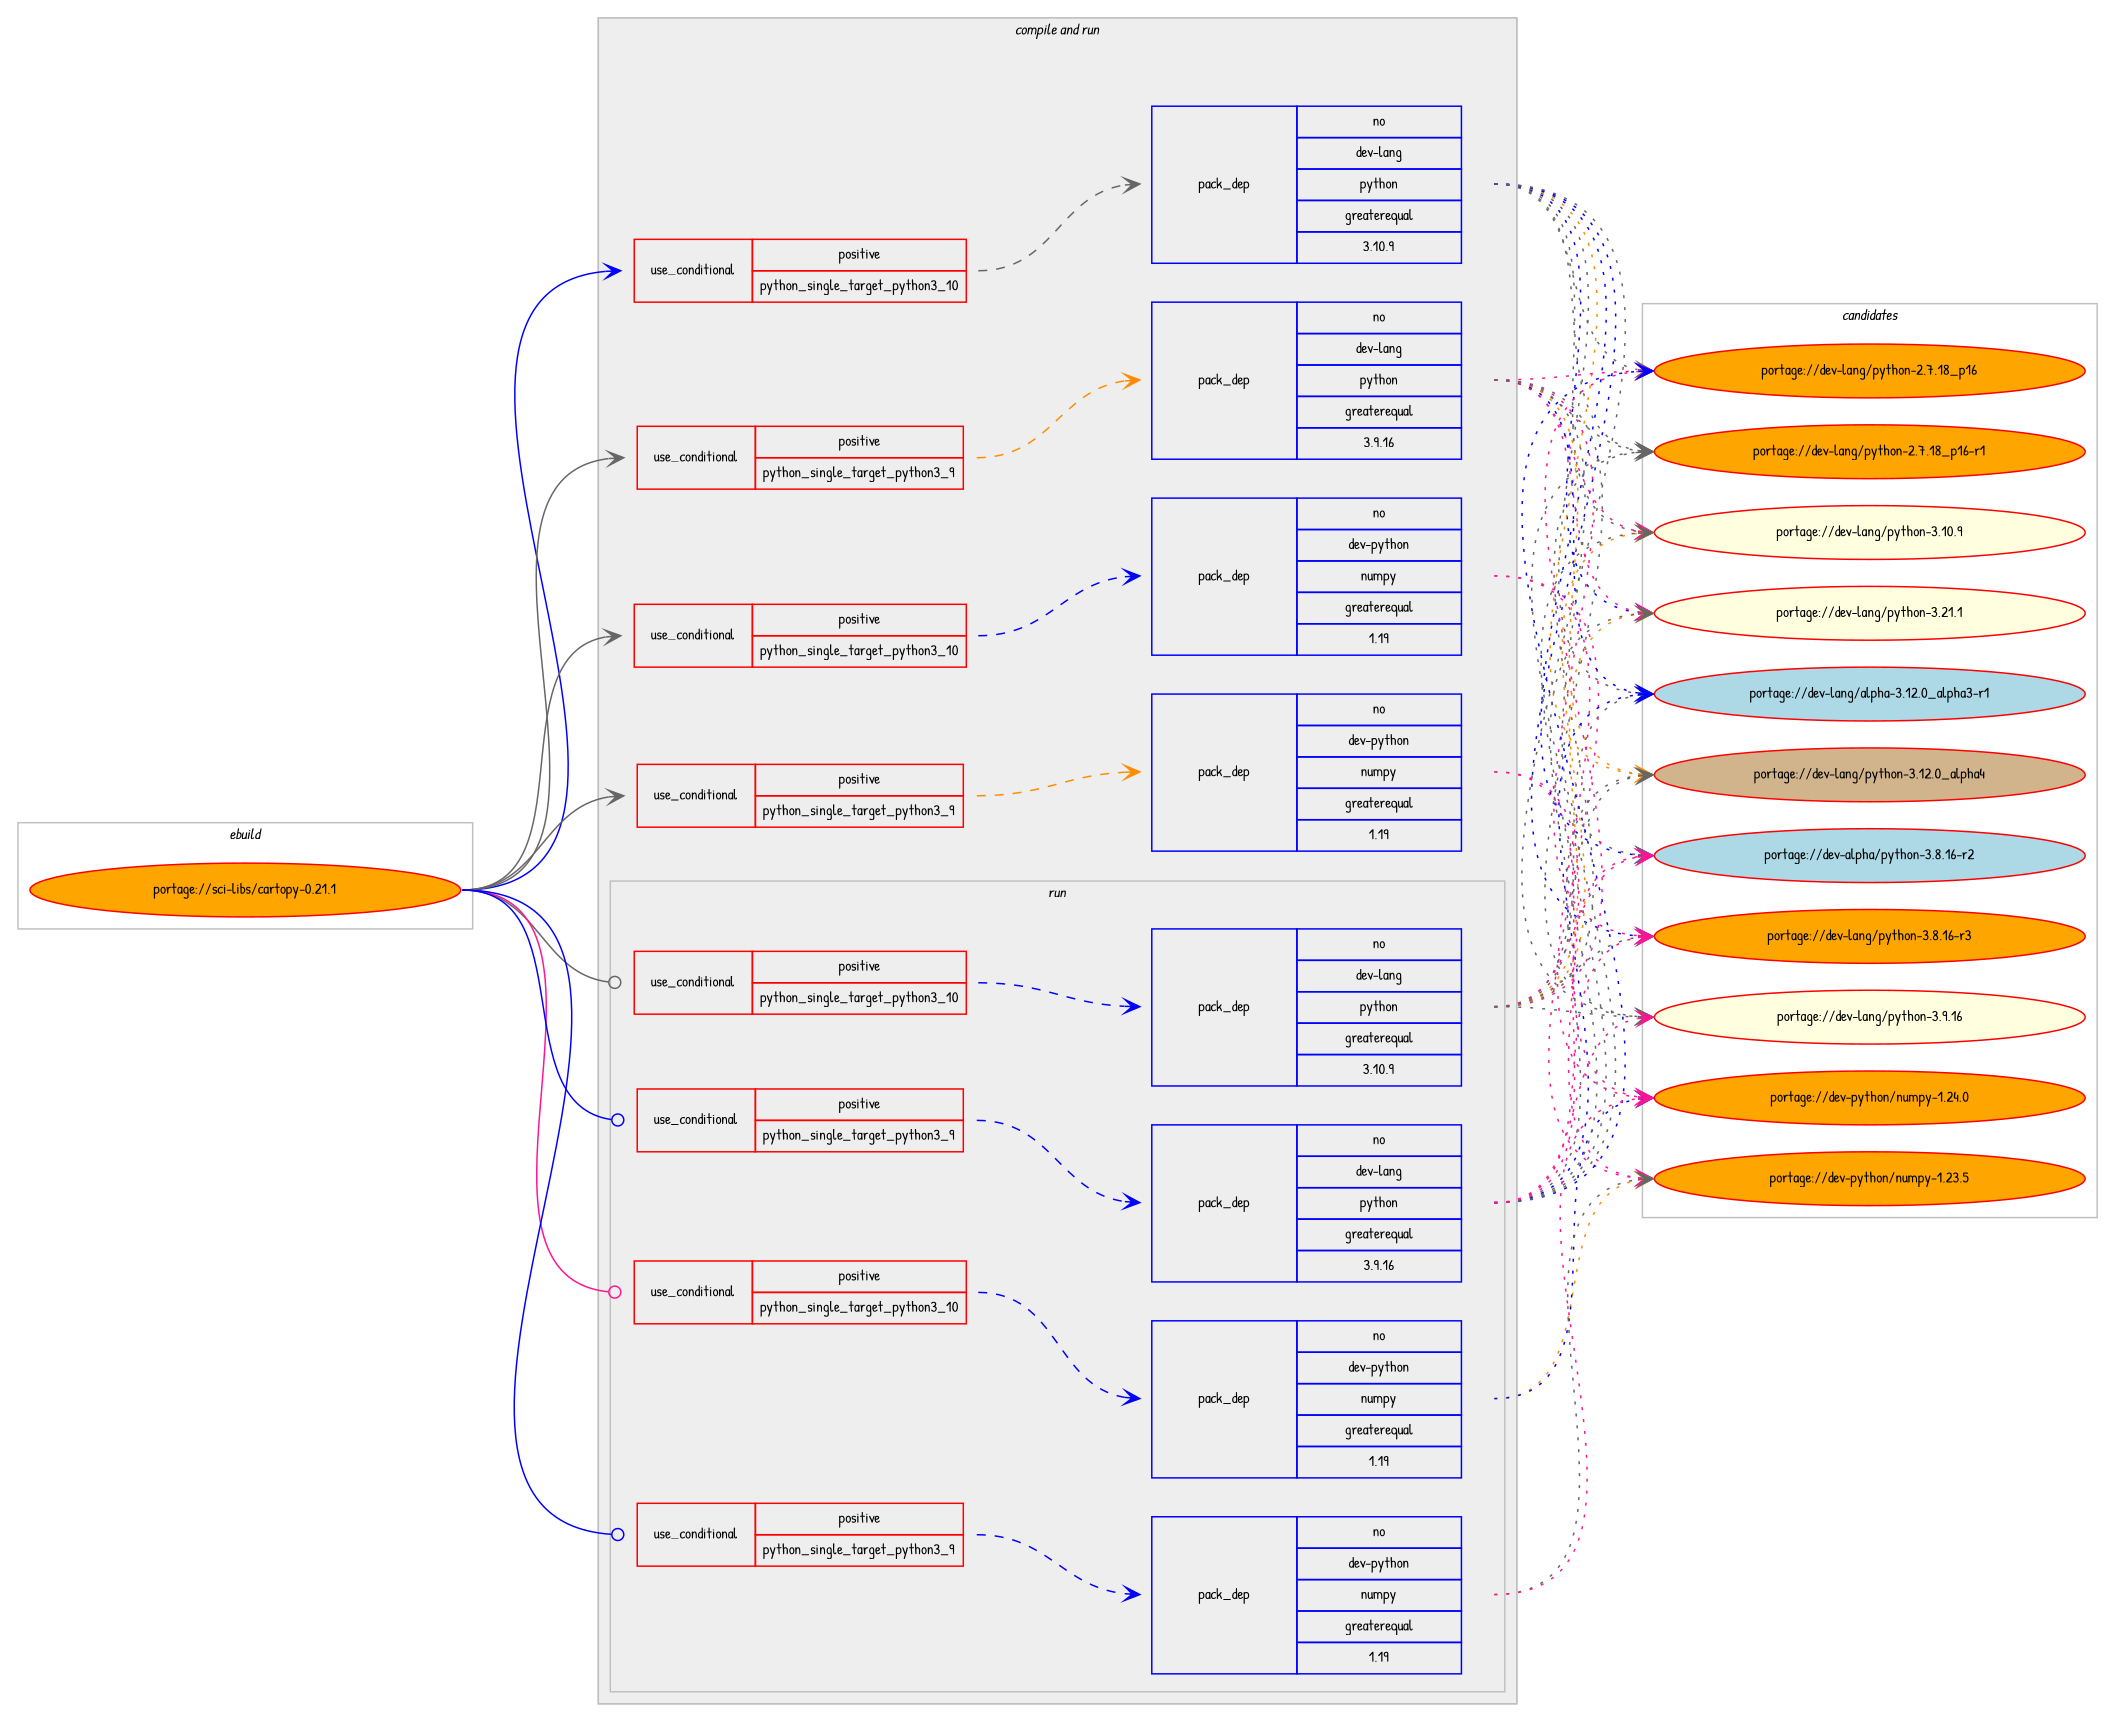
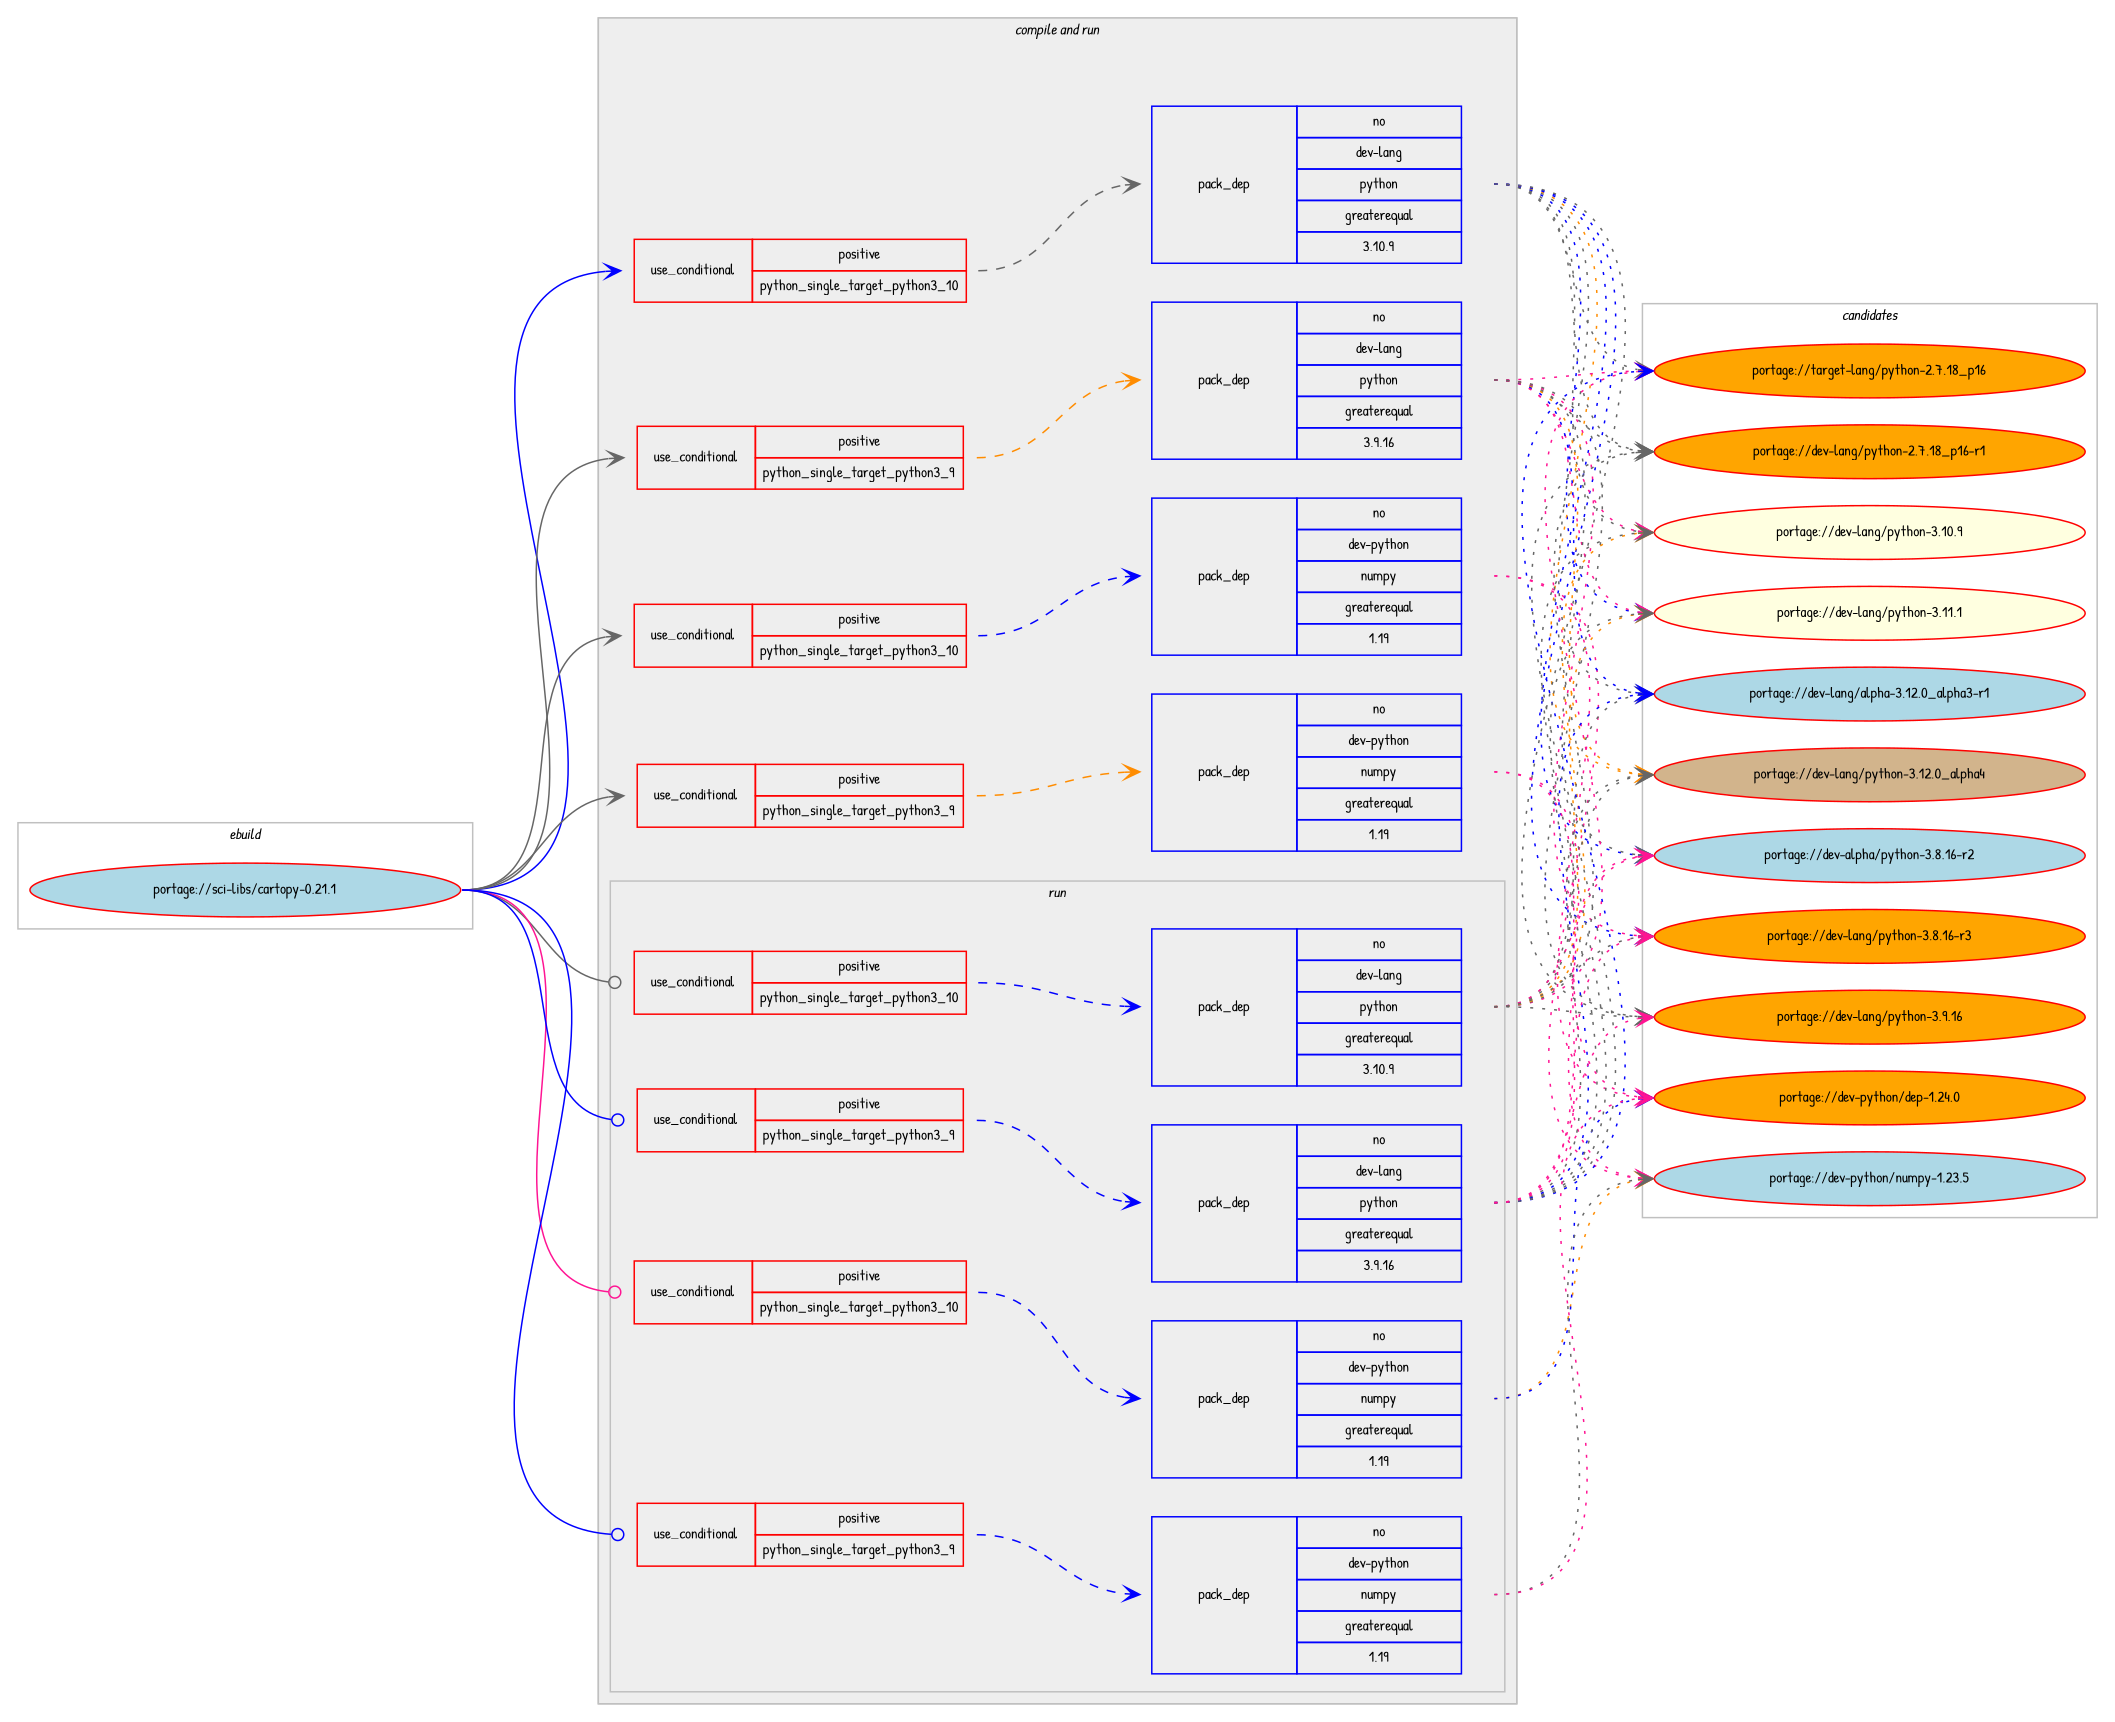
node "portage://dev-lang/python-2.7.18_p16": label "portage://dev-lang/python-2.7.18_p16" -> "portage://target-lang/python-2.7.18_p16"
node "portage://dev-lang/python-3.21.1": label "portage://dev-lang/python-3.21.1" -> "portage://dev-lang/python-3.11.1"
node "portage://sci-libs/cartopy-0.21.1": fillcolor orange -> lightblue
node "portage://dev-lang/python-3.9.16": fillcolor lightyellow -> orange
node "portage://dev-python/numpy-1.24.0": label "portage://dev-python/numpy-1.24.0" -> "portage://dev-python/dep-1.24.0"
node "portage://dev-python/numpy-1.23.5": fillcolor orange -> lightblue
